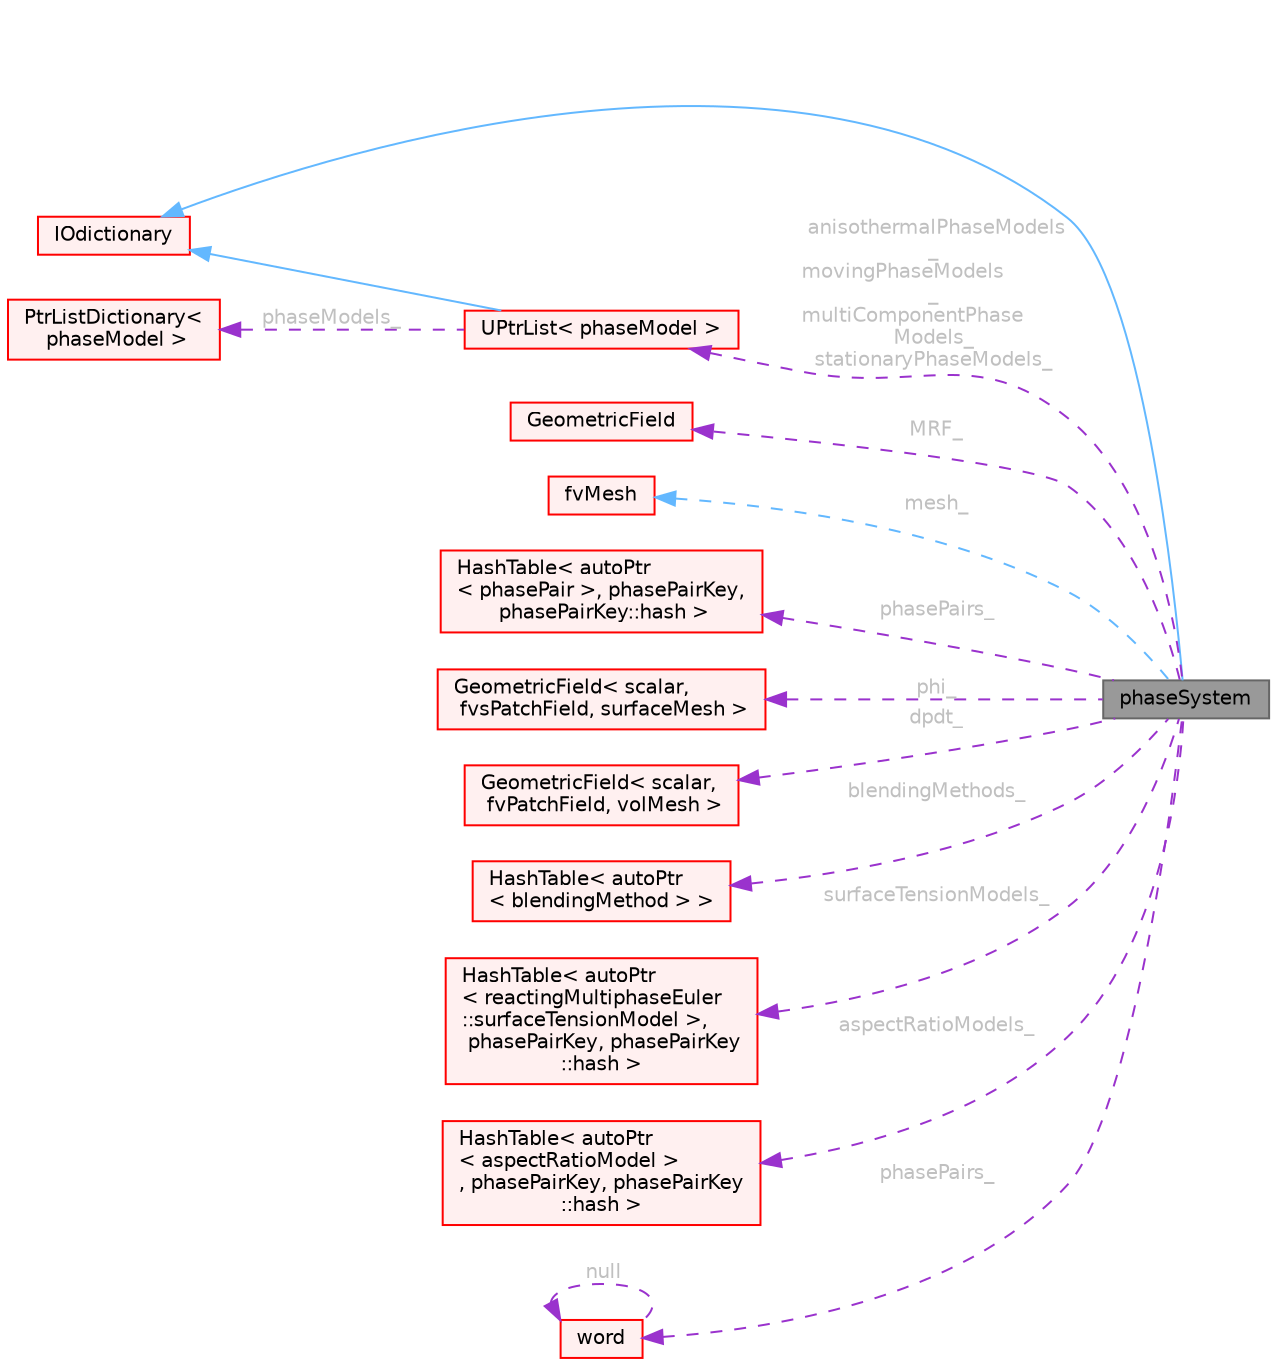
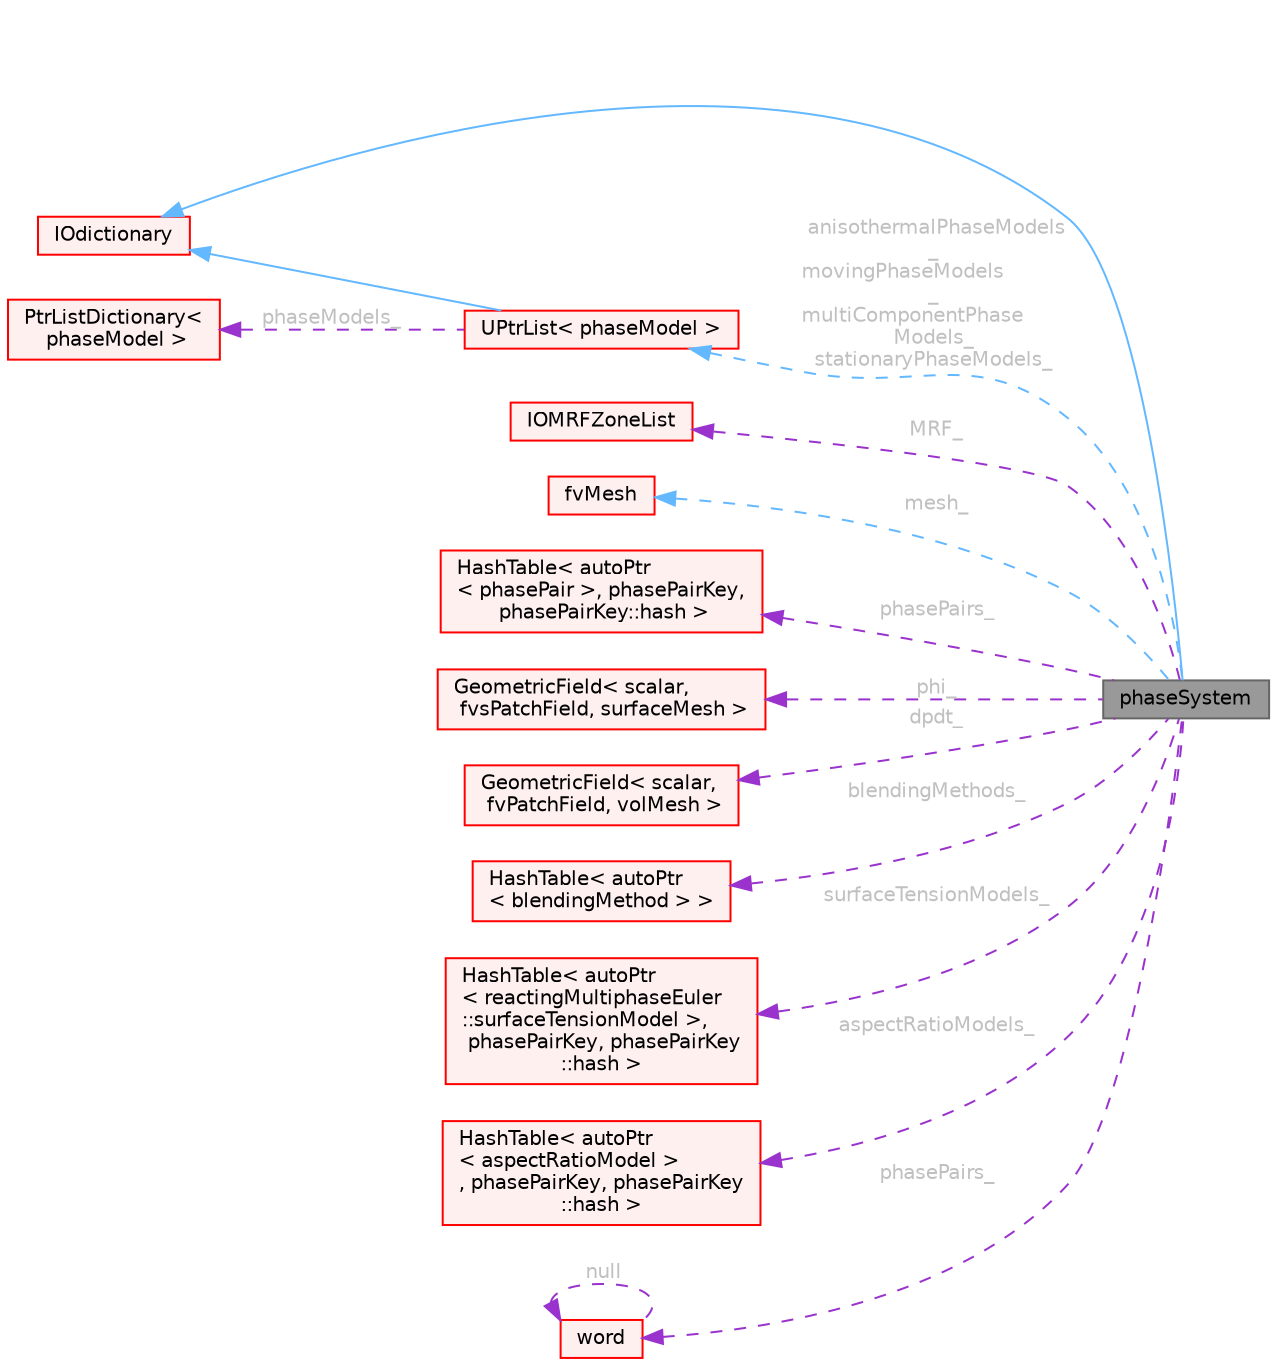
edge "phaseSystem" -> "UPtrList< phaseModel >": color darkorchid3 -> steelblue1
node "GeometricField": label "GeometricField" -> "IOMRFZoneList"
